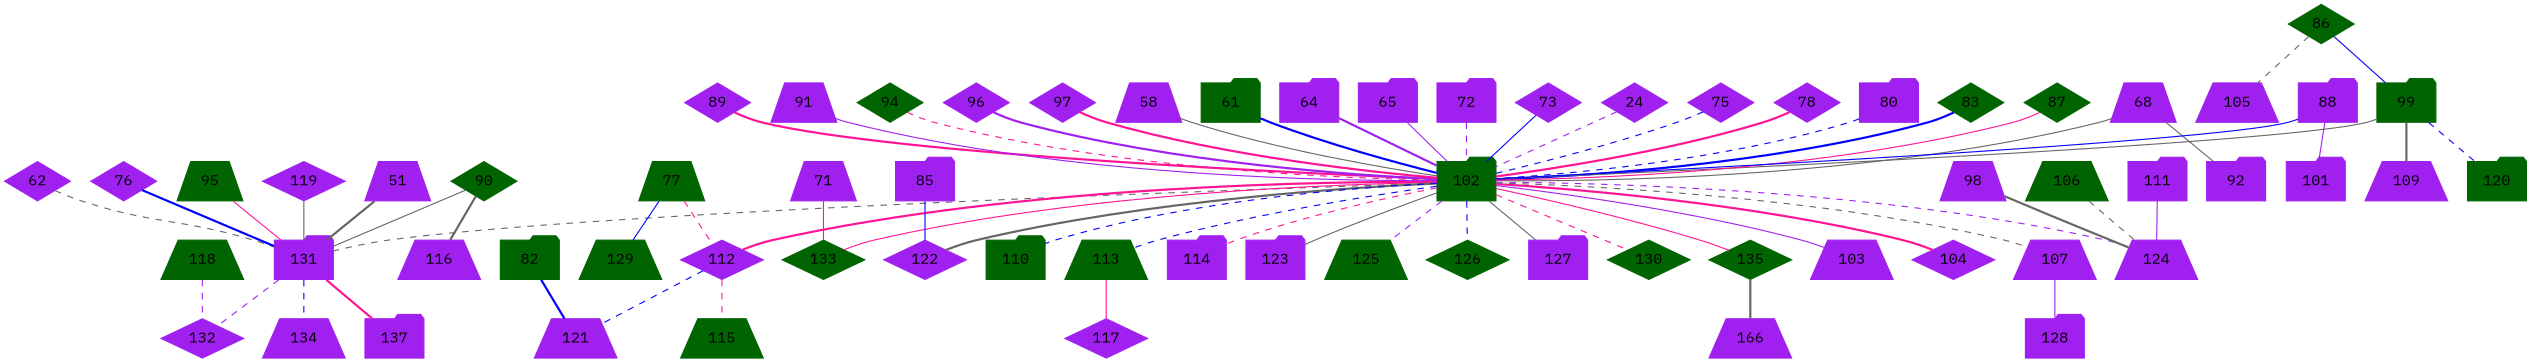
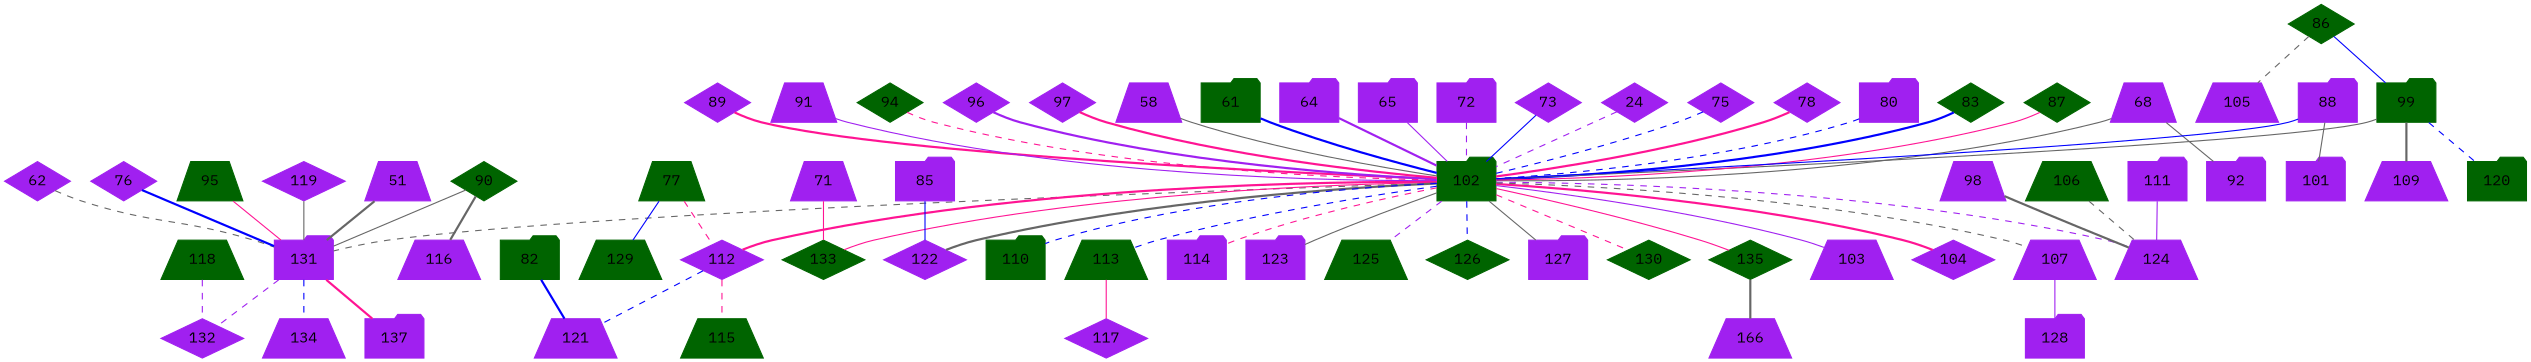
edge "88" -- "101": color purple -> gray40
